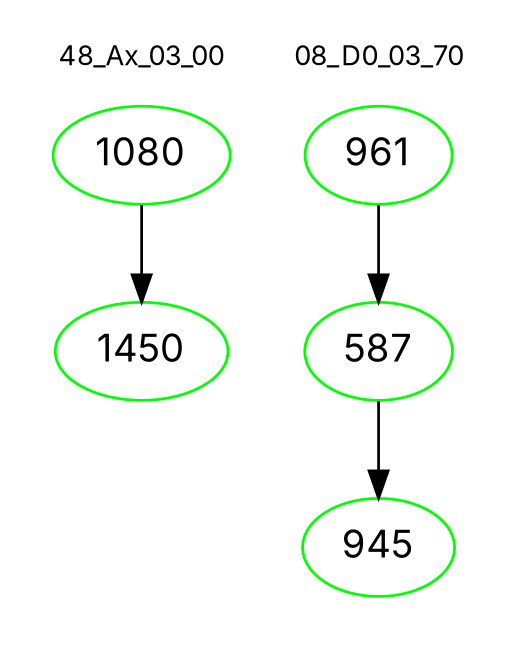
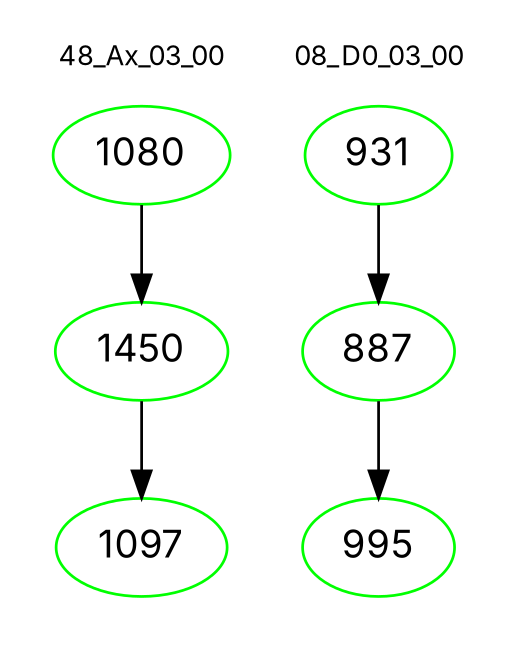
cluster "08_D0_03_70": label "08_D0_03_70" -> "08_D0_03_00"
node "961": label "961" -> "931"
node "587": label "587" -> "887"
node "1097": added
node "945": label "945" -> "995"
